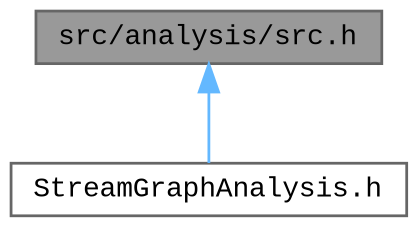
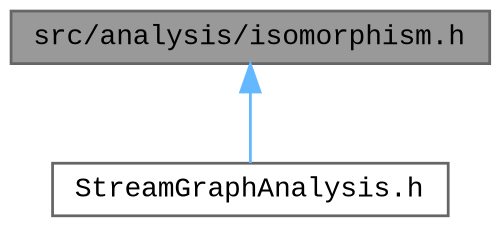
node "src/analysis/src.h": label "src/analysis/src.h" -> "src/analysis/isomorphism.h"
